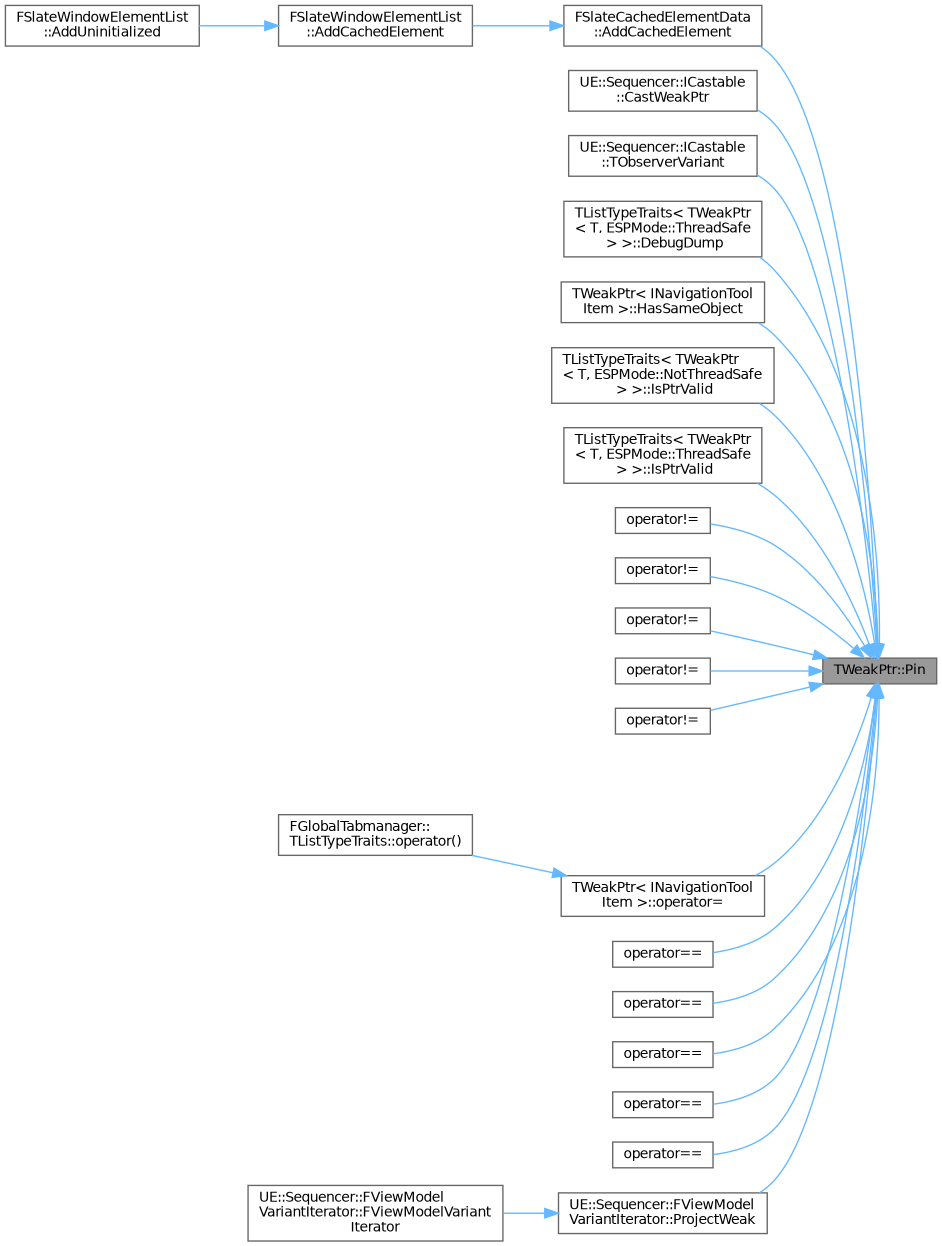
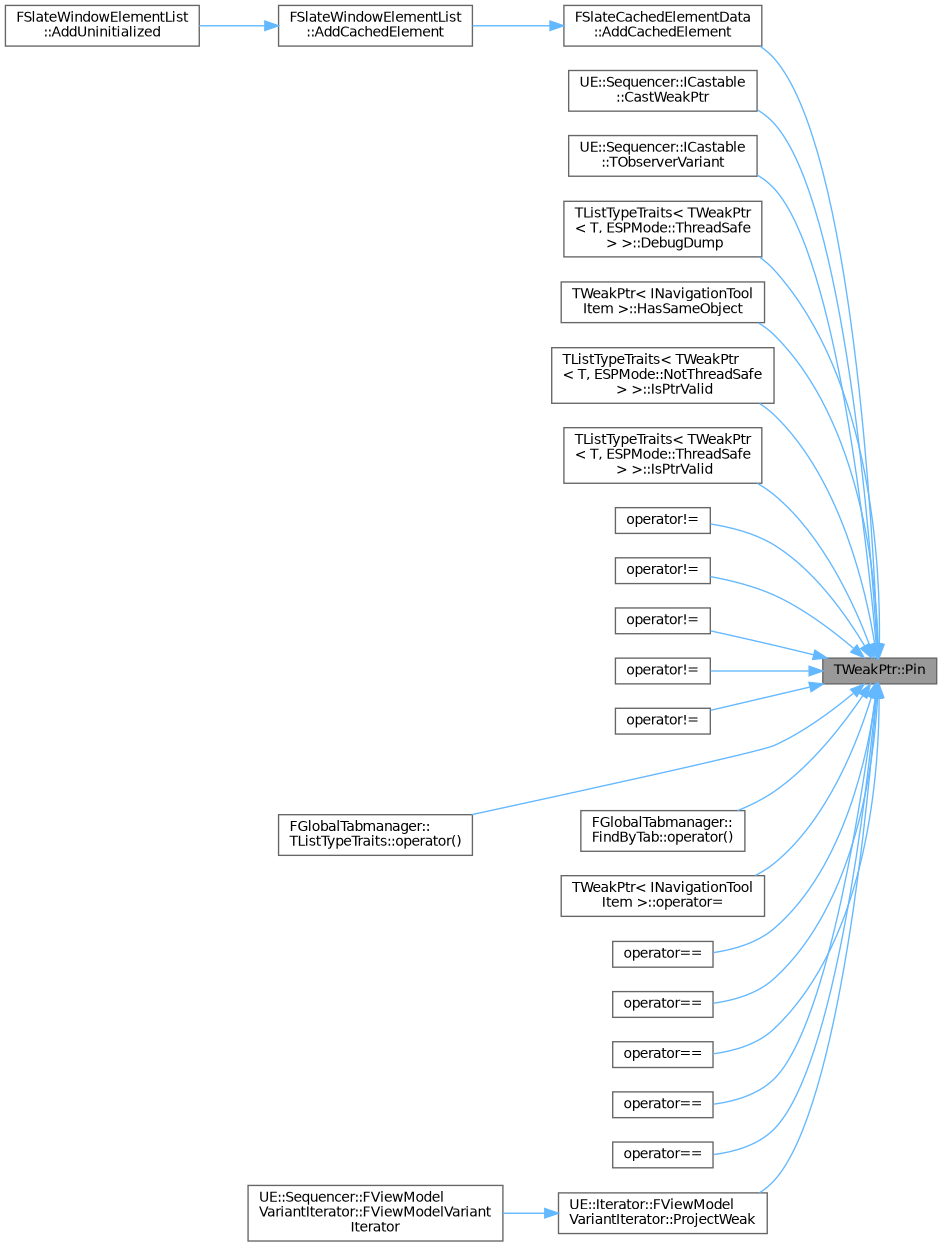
node "FGlobalTabmanager:: FindByTab::operator()": added
edge "FGlobalTabmanager:: TListTypeTraits::operator()" -> "TWeakPtr< INavigationTool Item >::operator=": now "FGlobalTabmanager:: TListTypeTraits::operator()" -> "TWeakPtr::Pin"
node "UE::Sequencer::FViewModel VariantIterator::ProjectWeak": label "UE::Sequencer::FViewModel VariantIterator::ProjectWeak" -> "UE::Iterator::FViewModel VariantIterator::ProjectWeak"
